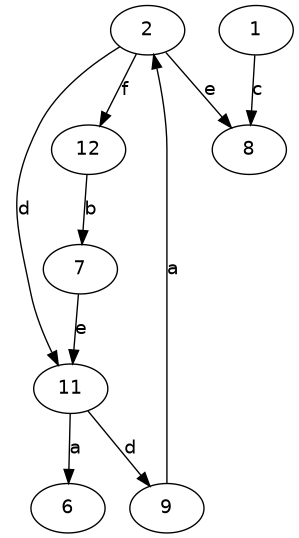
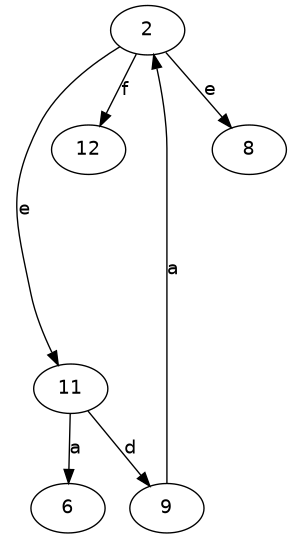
node "1": removed
edge "2" -> "11": label "d" -> "e"
node "7": removed
